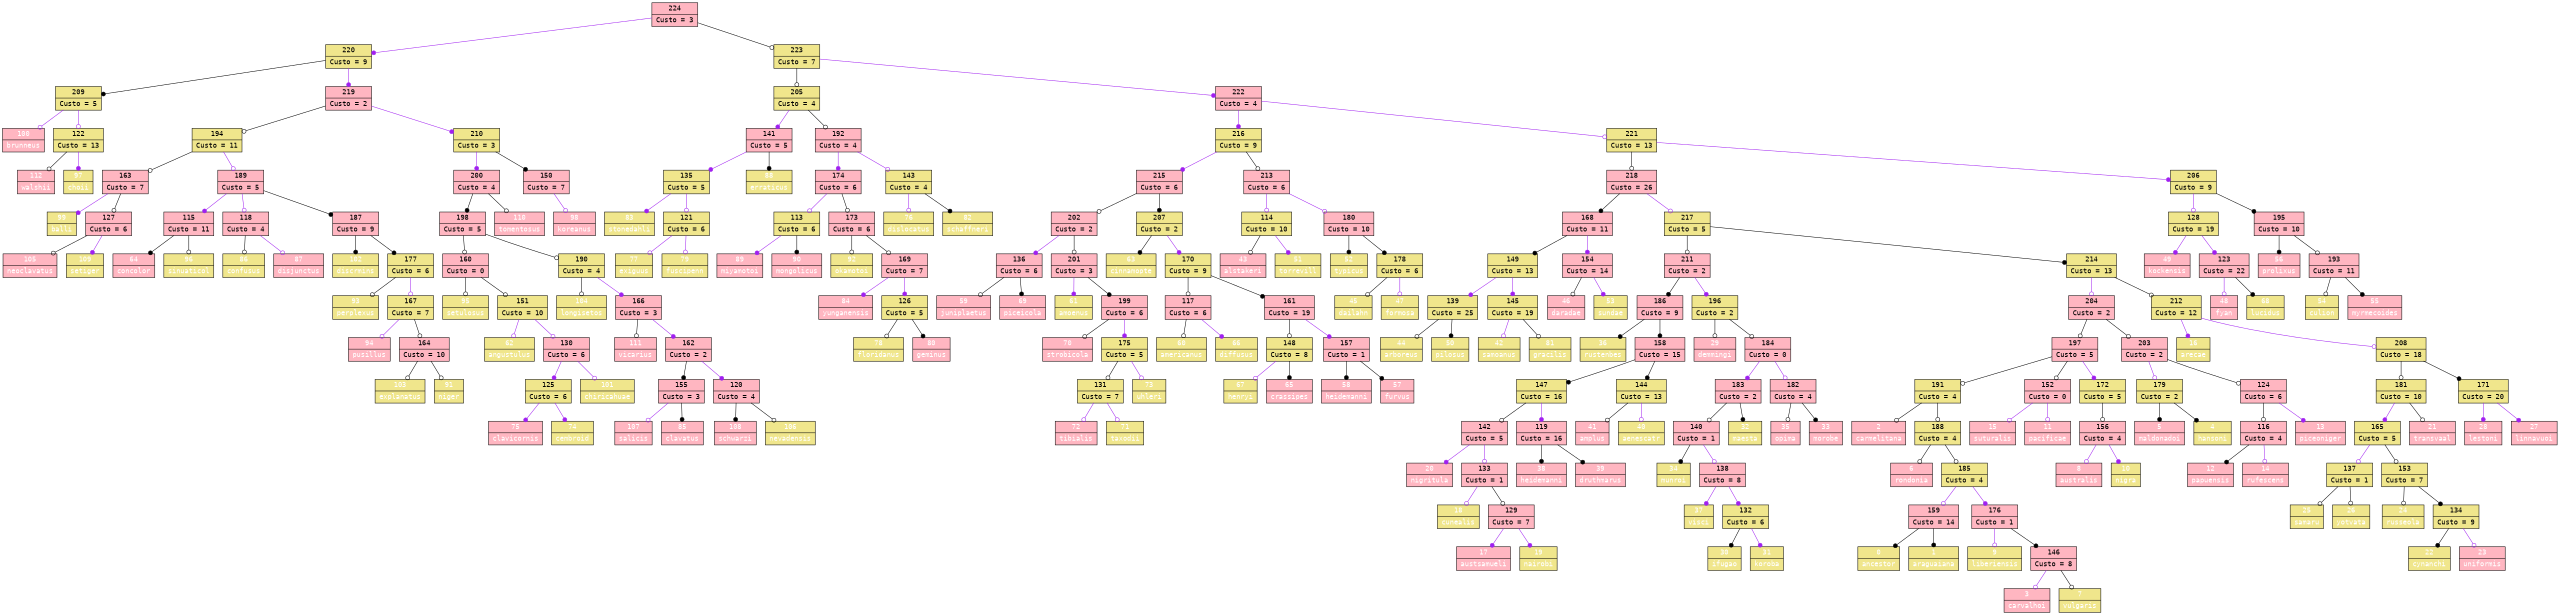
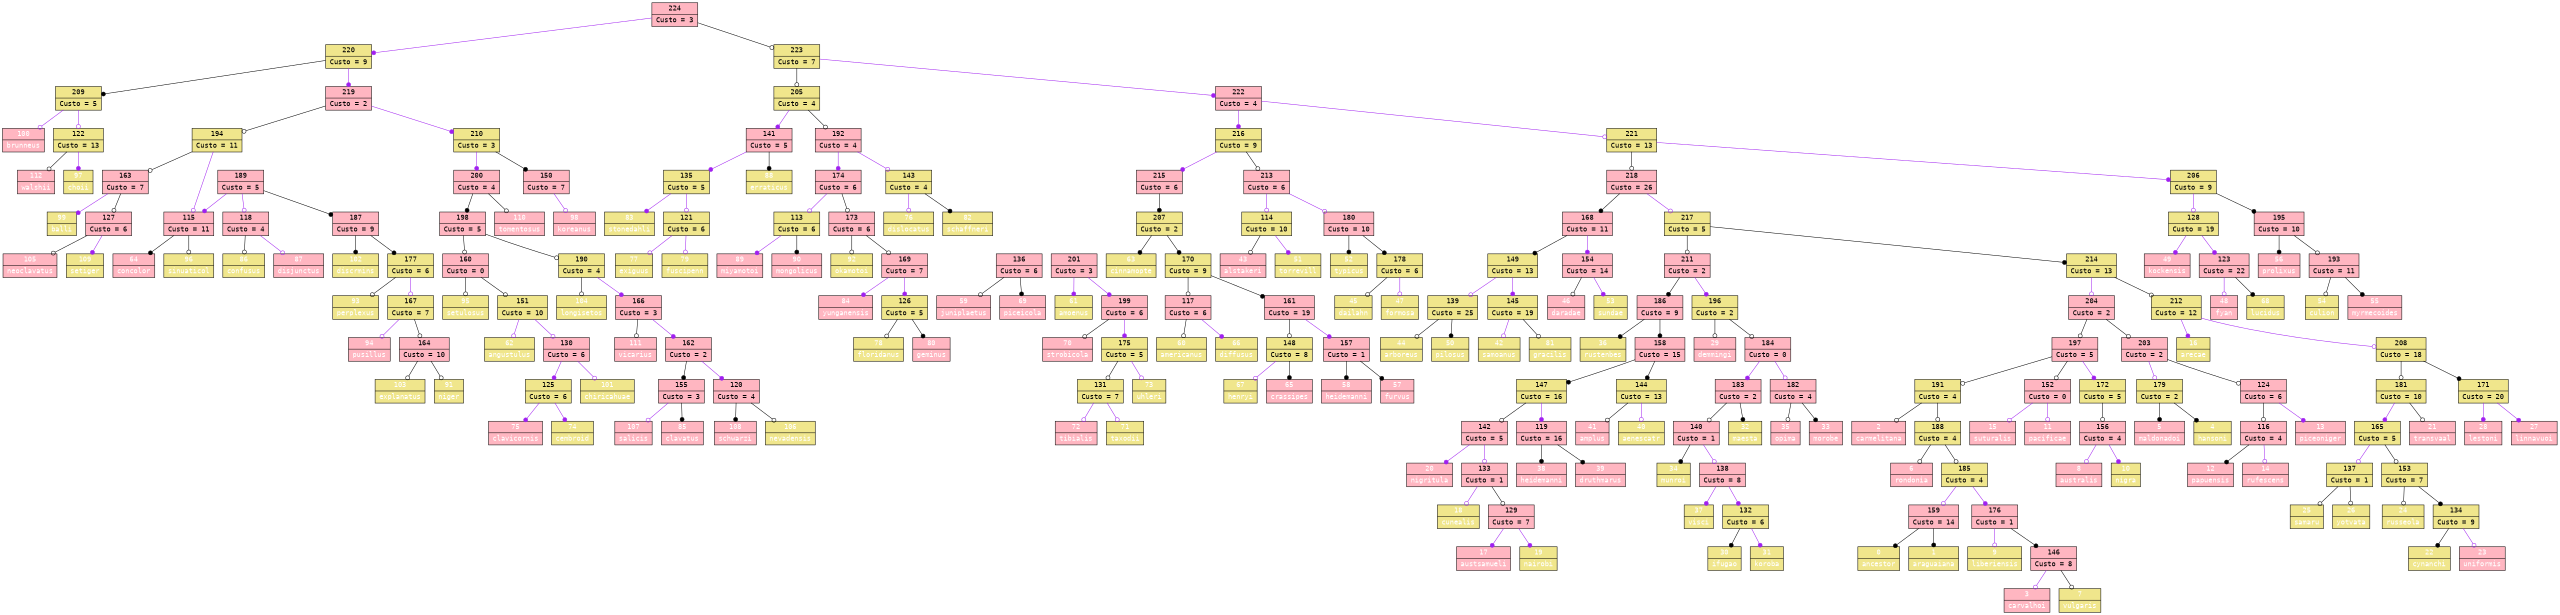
edge "194" -> "189": now "194" -> "115"
node "202": removed
edge "207" -> "170": color purple -> black
edge "201" -> "199": color black -> purple
edge "149" -> "139": arrowhead dot -> odot
